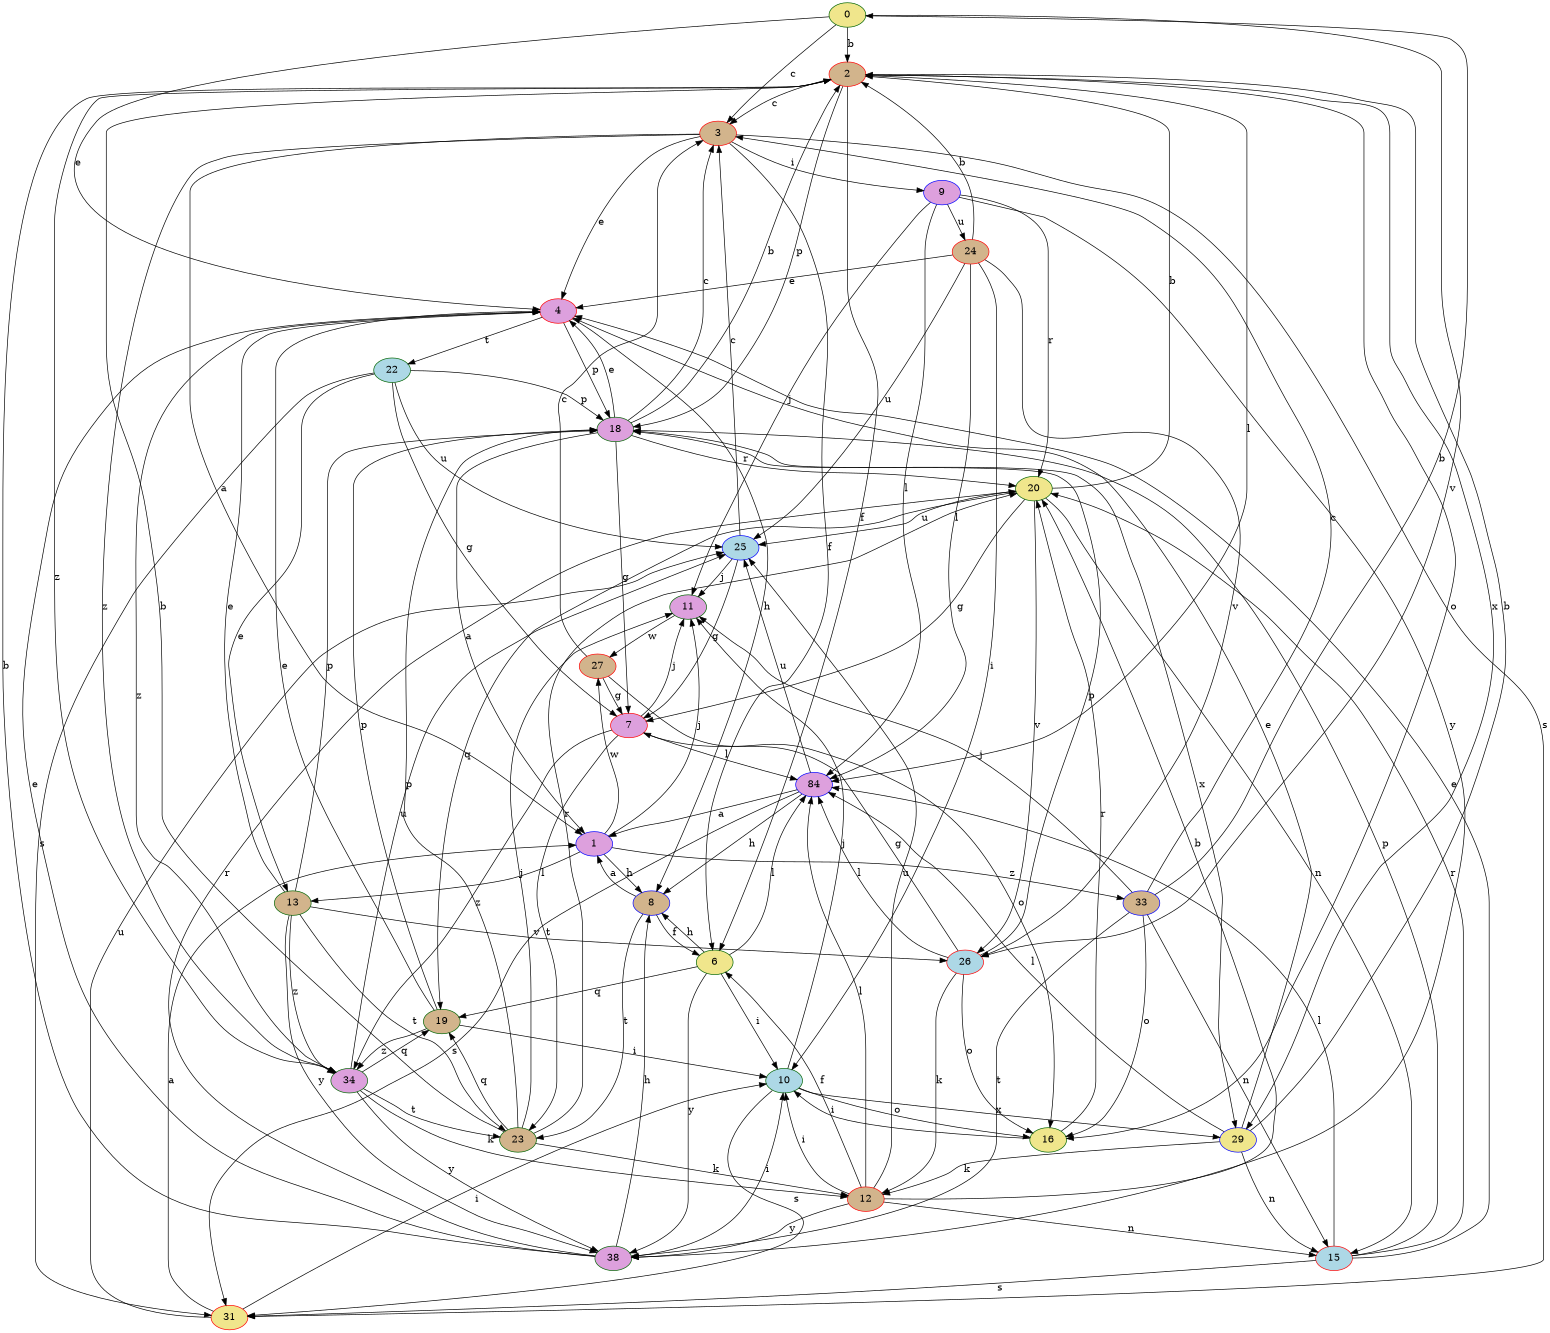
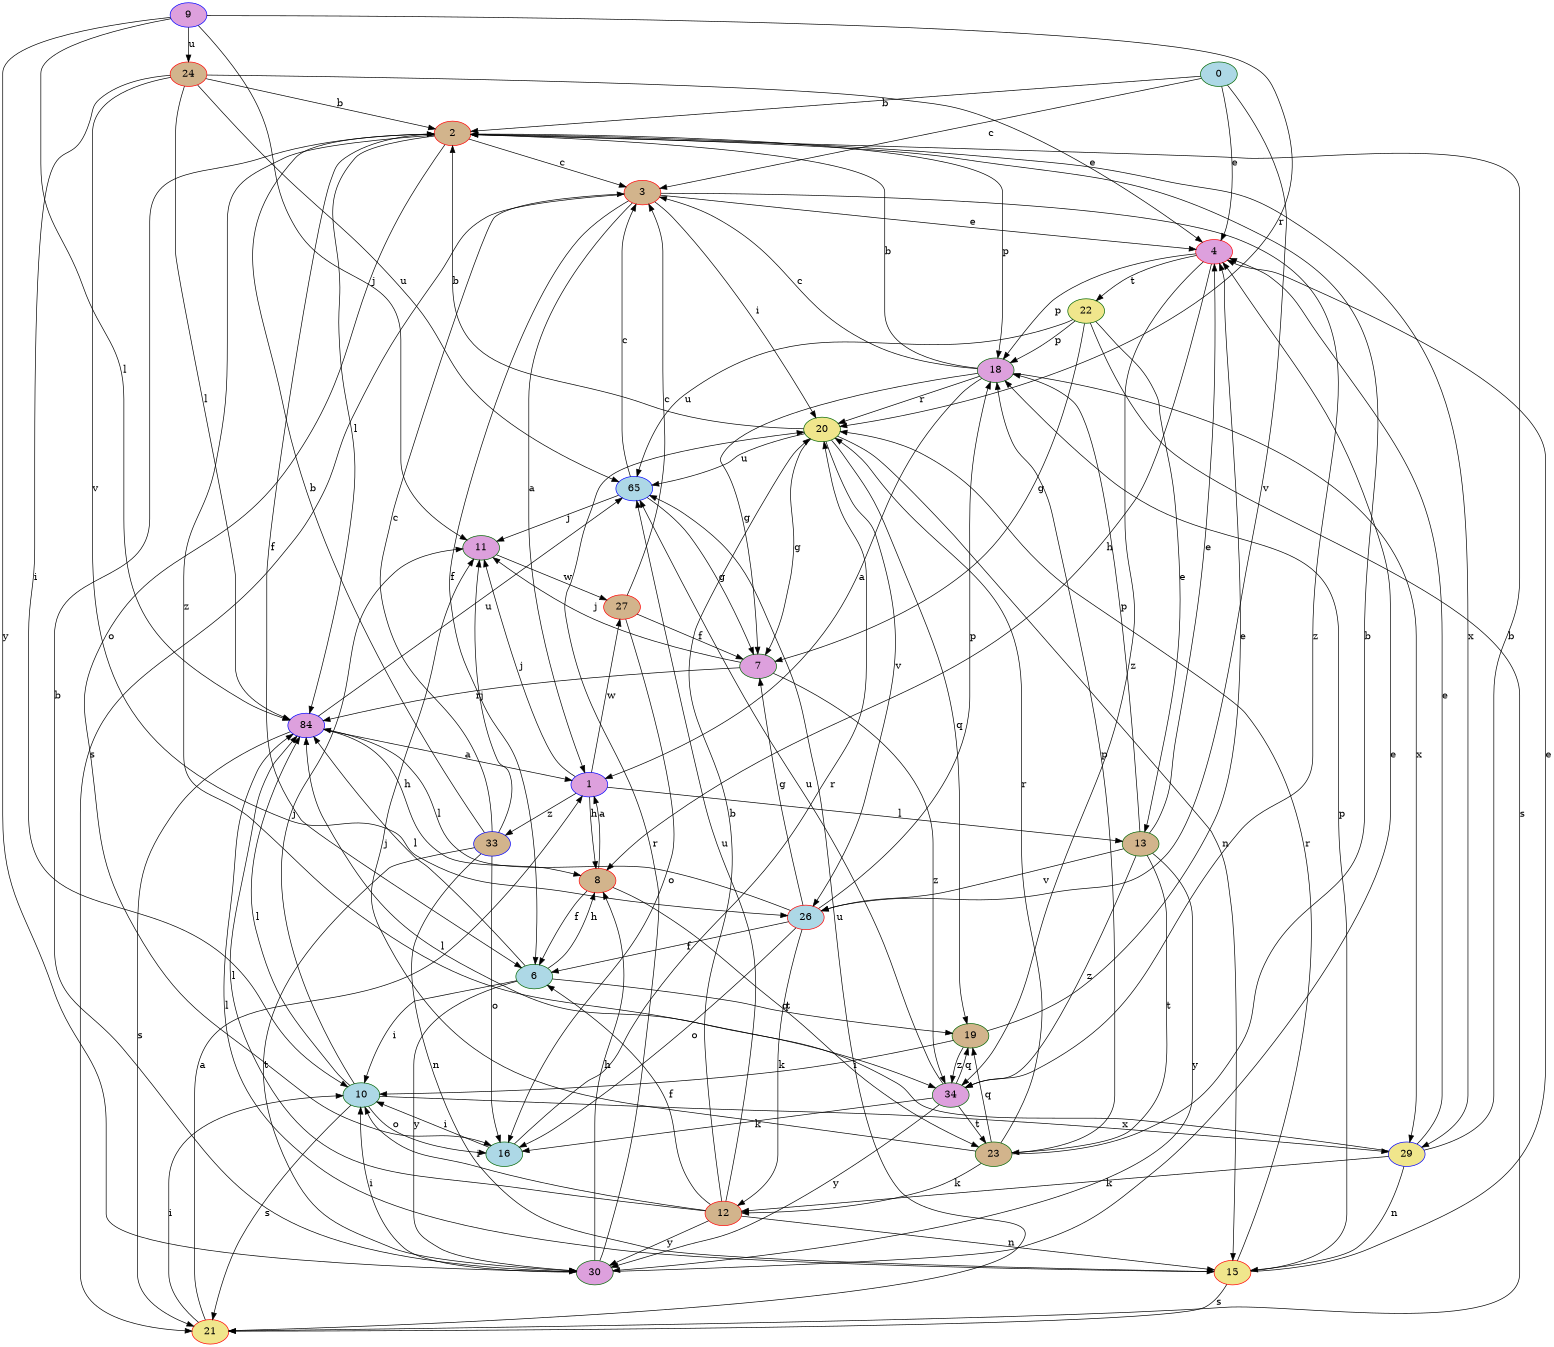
node "0": fillcolor khaki -> lightblue
edge "3" -> "9": now "3" -> "20"
edge "33" -> "0": now "33" -> "2"
edge "18" -> "4": removed, label "e"
node "22": fillcolor lightblue -> khaki
node "25": label "25" -> "65"
edge "19" -> "18": removed, label "p"
edge "27" -> "7": label "g" -> "f"
node "7": color red -> darkgreen
edge "7" -> "84": label "l" -> "r"
node "8": color blue -> red
edge "7" -> "23": removed, label "t"
edge "10" -> "84": added, label "l"
edge "26" -> "6": added, label "f"
node "6": fillcolor khaki -> lightblue
node "16": fillcolor khaki -> lightblue
edge "34" -> "12": now "34" -> "16"
node "38": label "38" -> "30"
node "15": fillcolor lightblue -> khaki
node "31": label "31" -> "21"
